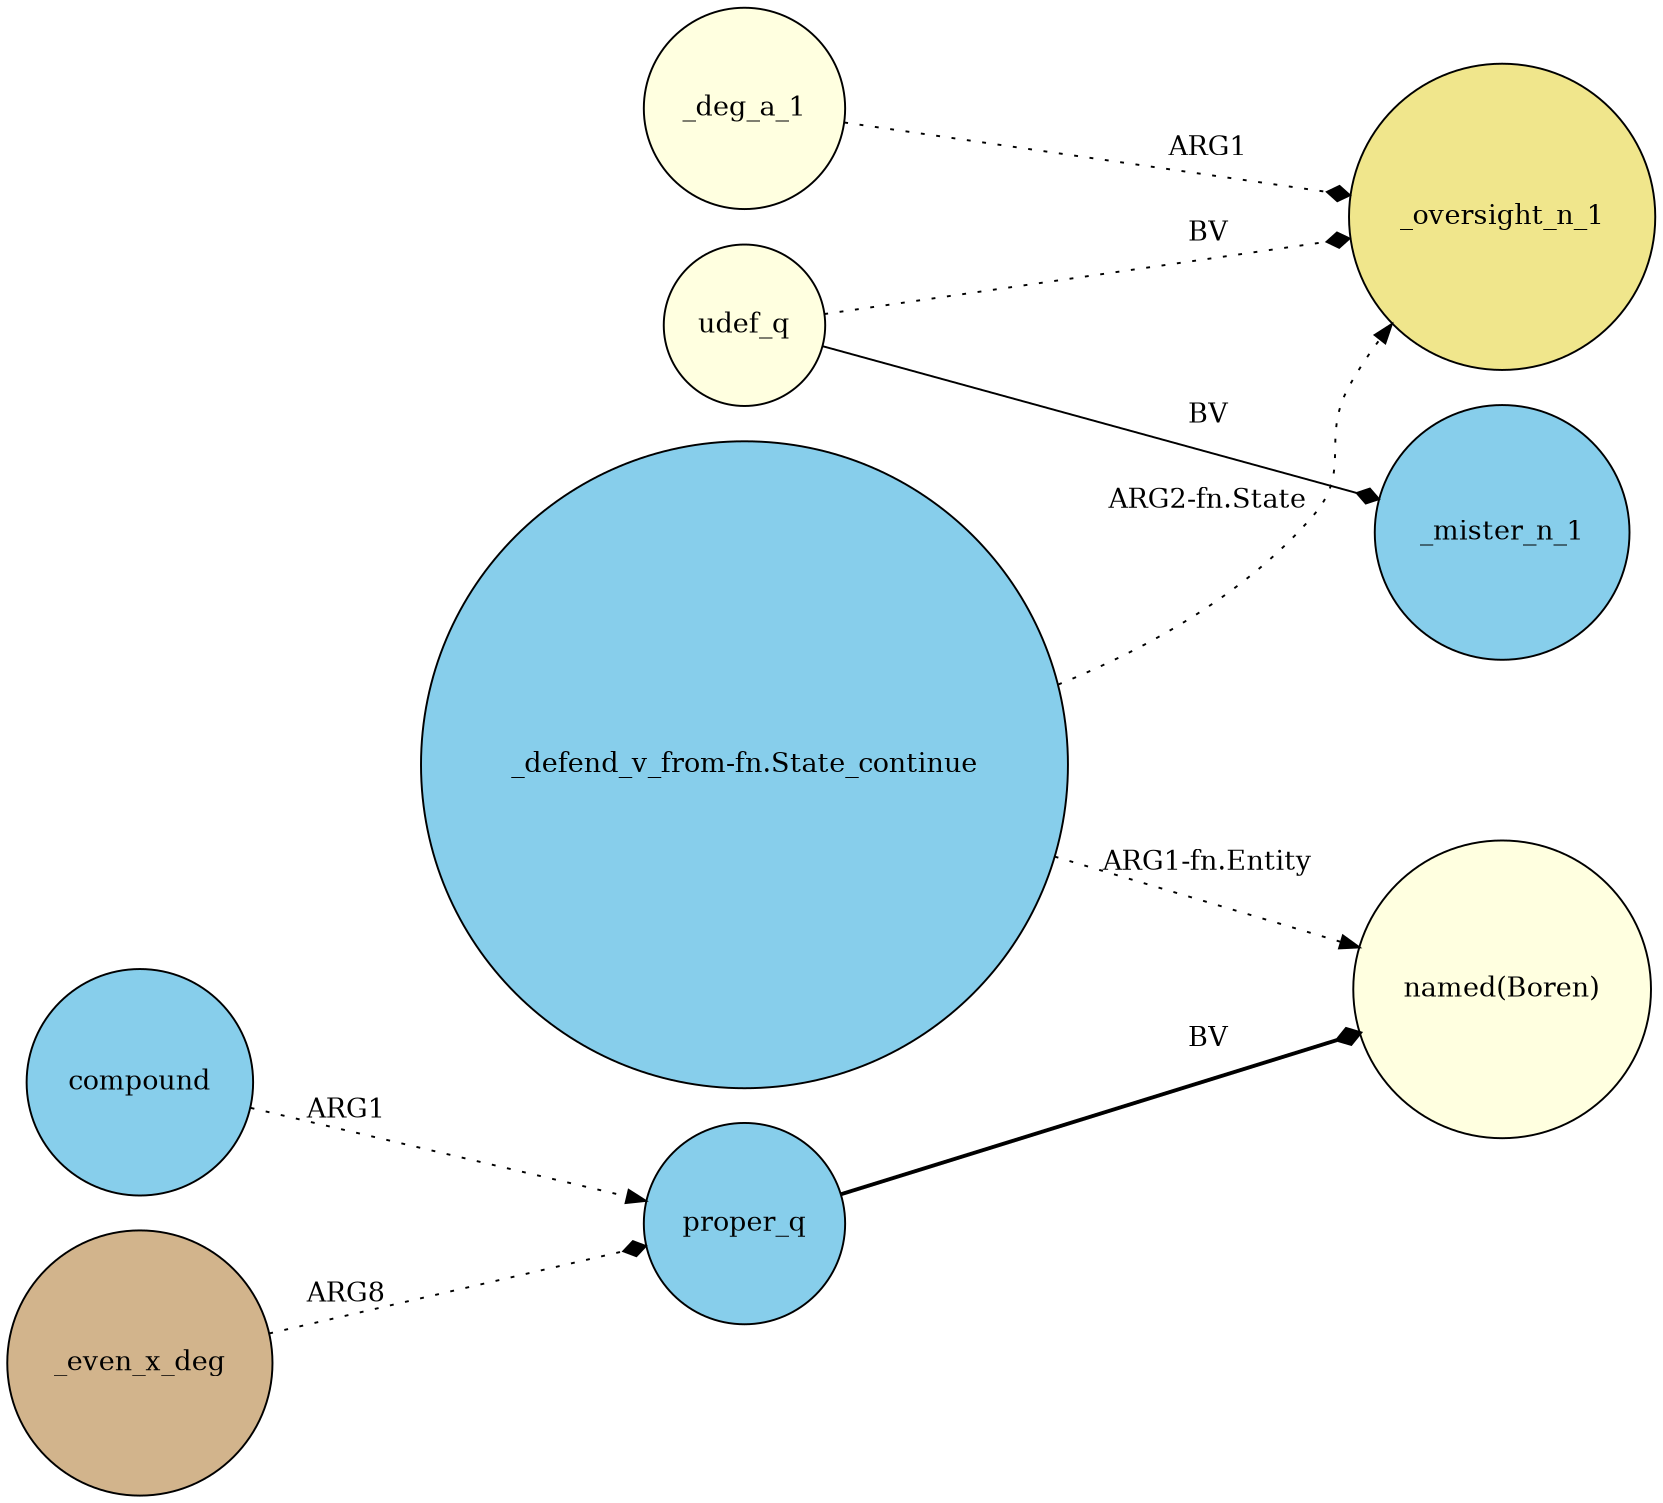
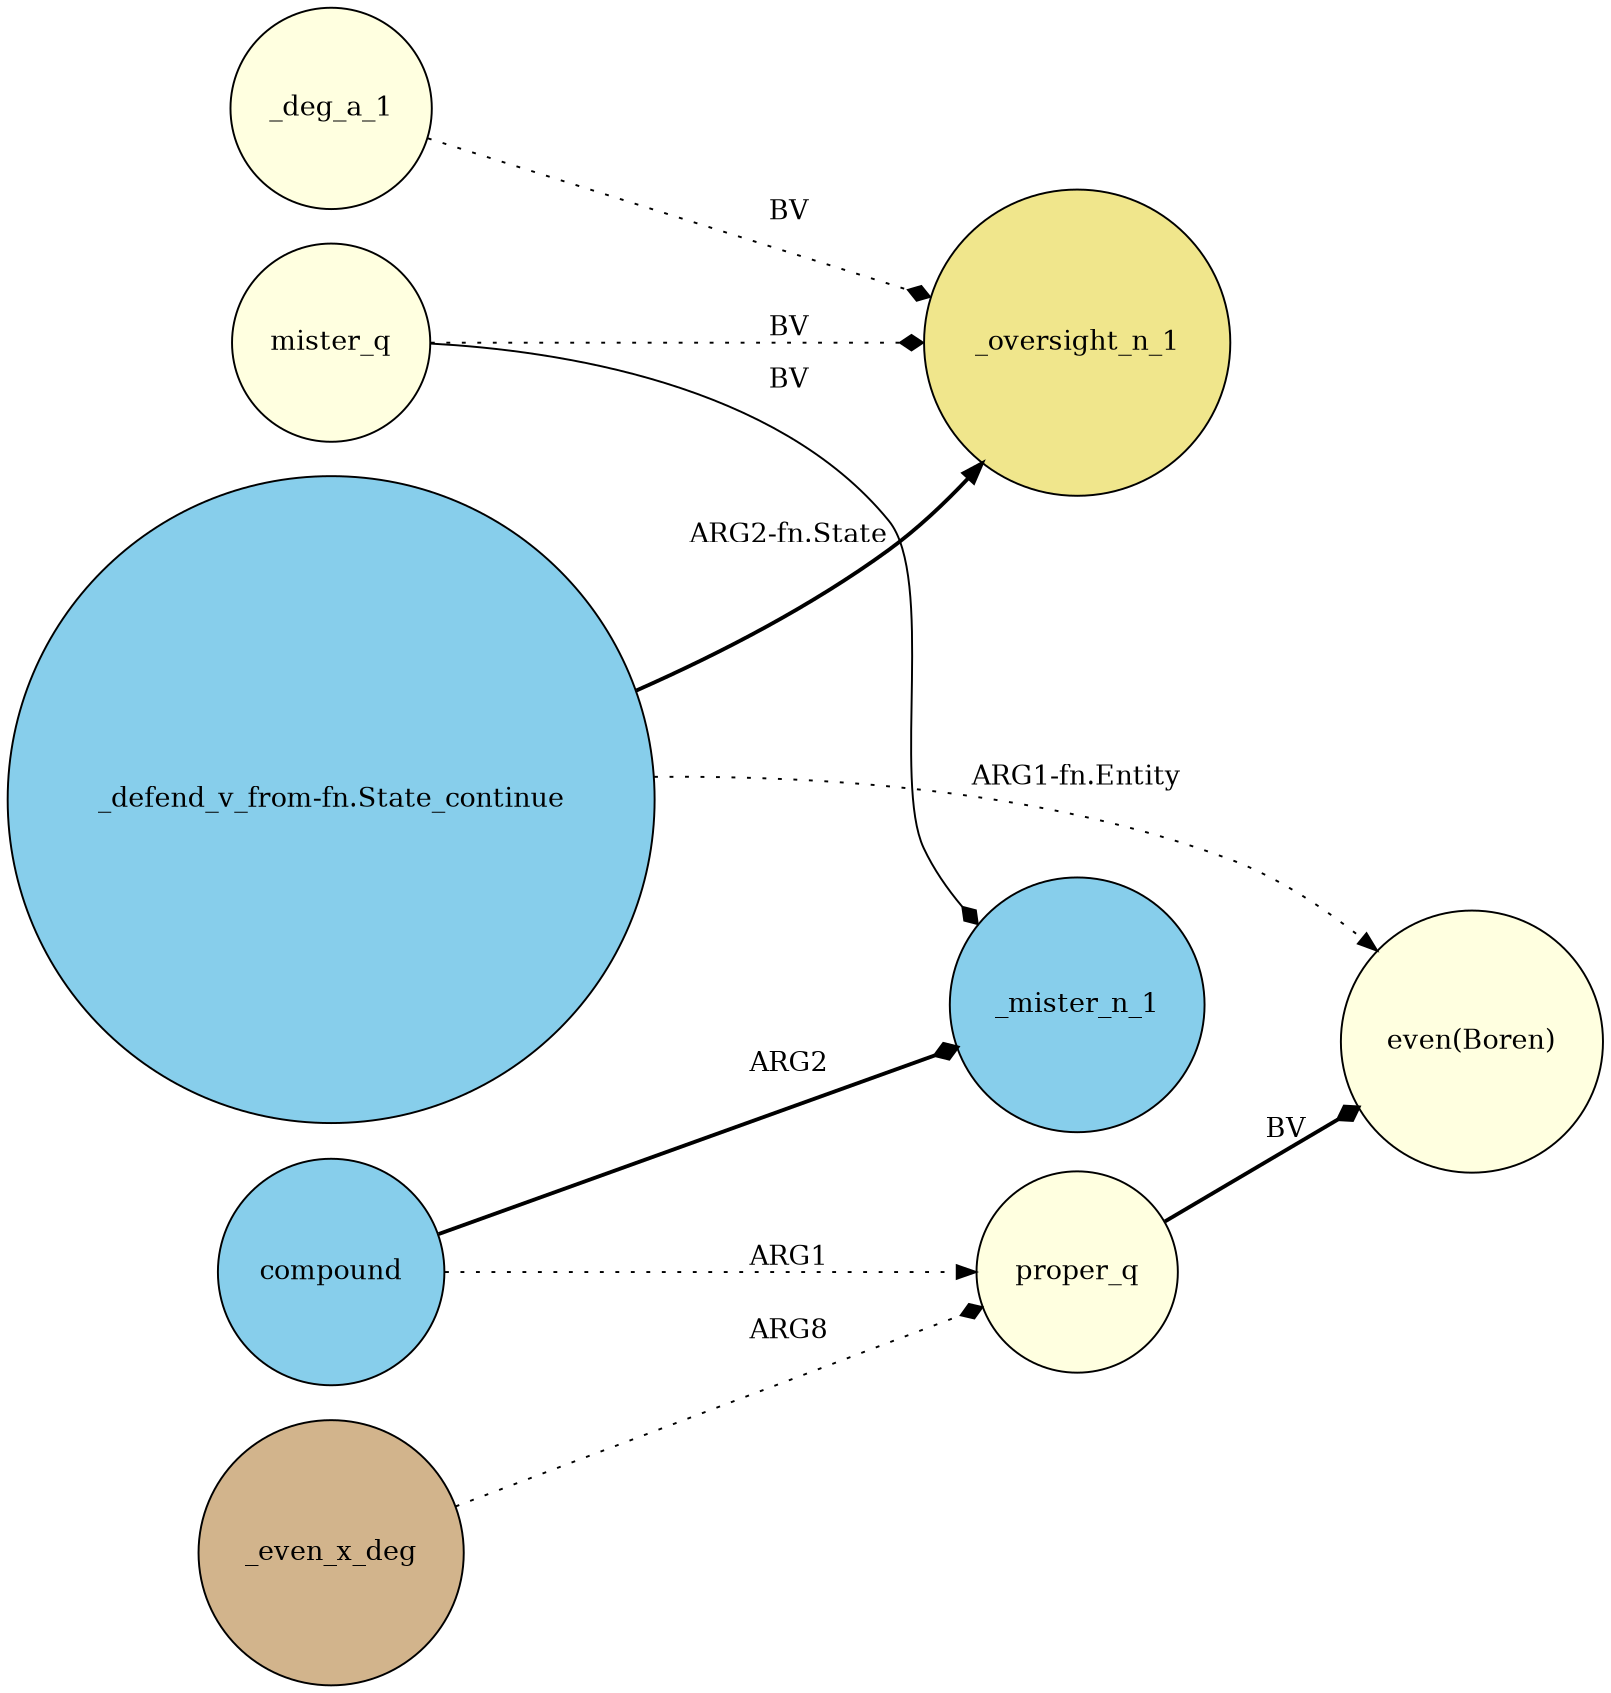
edge "_deg_a_1" -> "_oversight_n_1": label "ARG1" -> "BV"
node "udef_q": label "udef_q" -> "mister_q"
edge "_defend_v_from-fn.State_continue" -> "_oversight_n_1": style dotted -> bold
node "named(Boren)": label "named(Boren)" -> "even(Boren)"
edge "compound" -> "_mister_n_1": added, label "ARG2"
node "proper_q": fillcolor skyblue -> lightyellow
